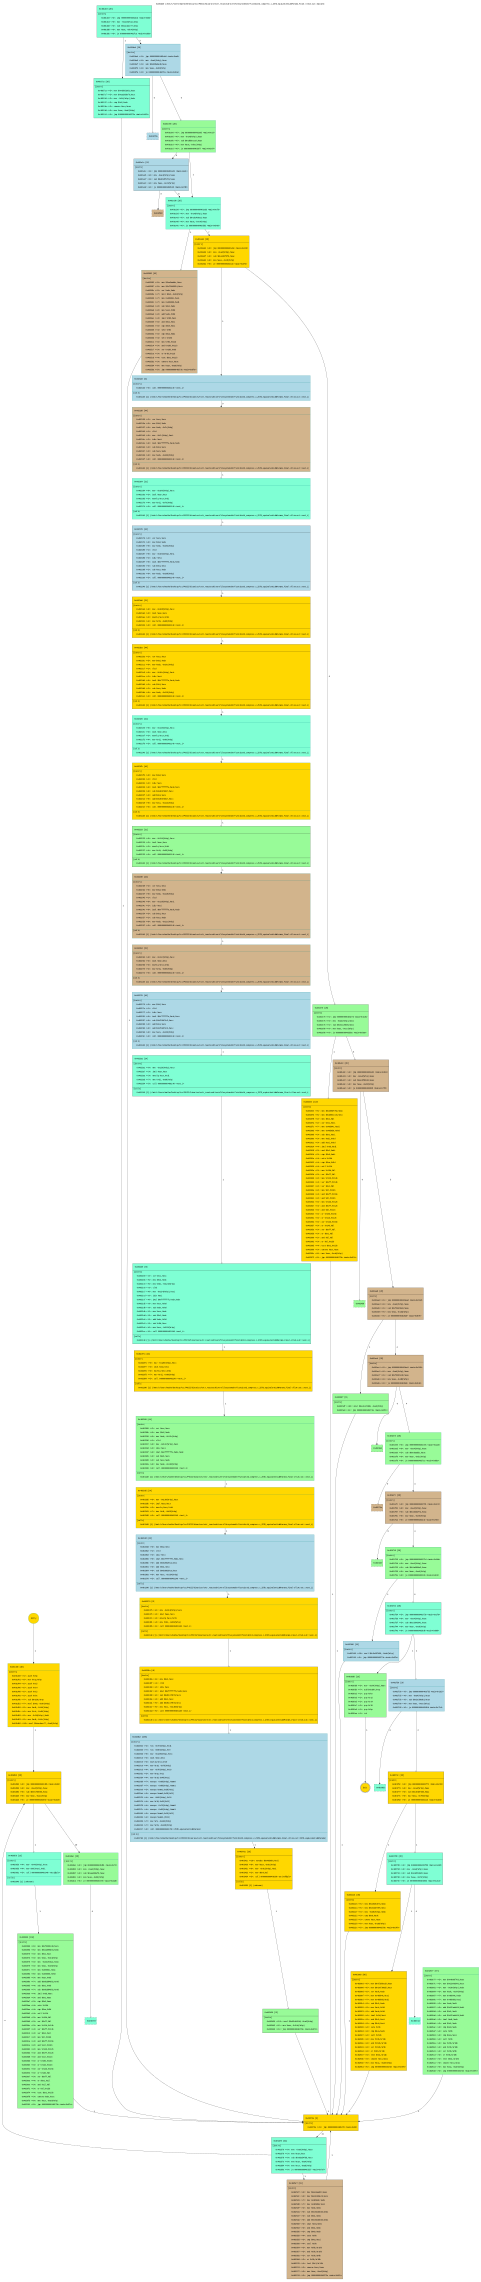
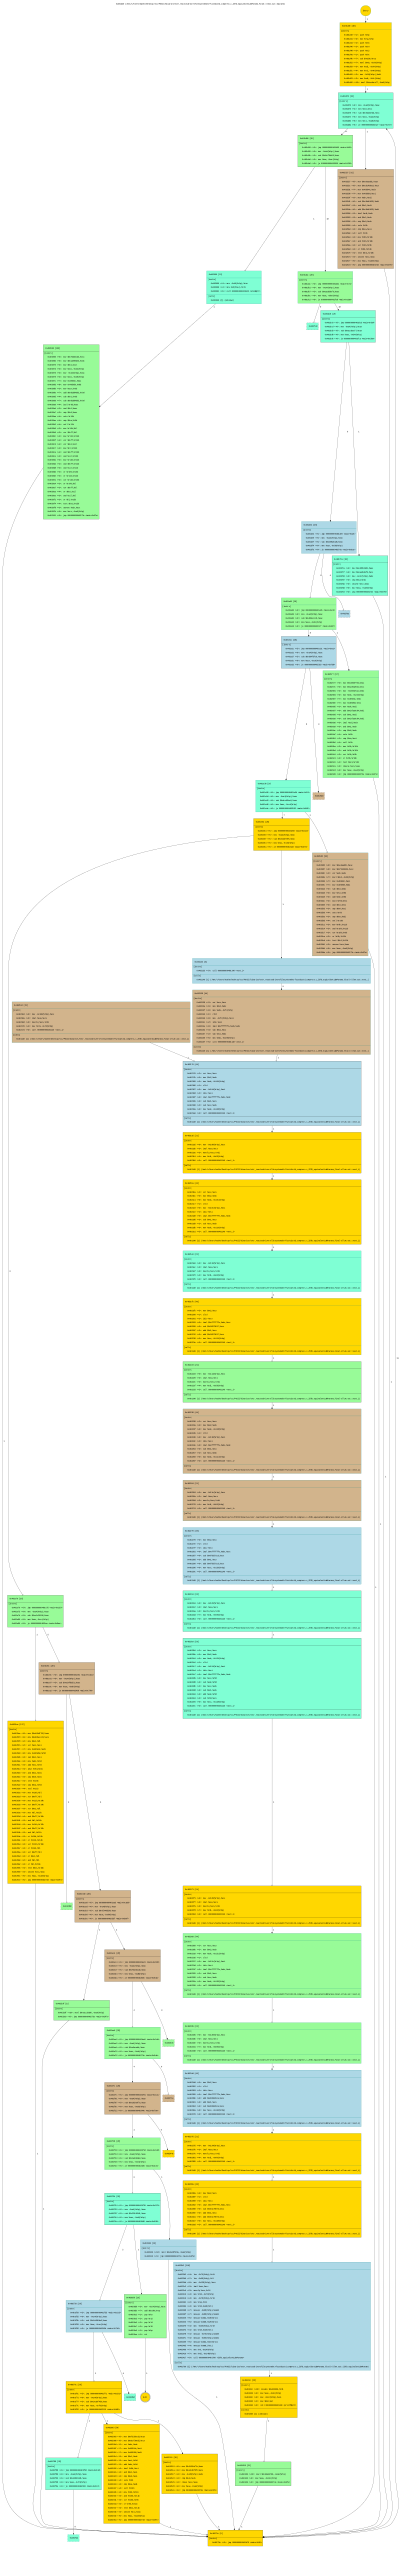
edge "0x401e00 [28]" -> "0x401e38 [28]": now "0x401e00 [28]" -> "0x402677 [97]"
edge "0x401dac [28]" -> "0x401dc8 [28]": added, label "10"
edge "0x402138 [44]" -> "0x402164 [21]": now "0x402138 [44]" -> "0x402179 [44]"
node "0x402164 [21]": fillcolor aquamarine -> tan
node "0x402335 [24]": fillcolor gold -> palegreen
node "0x40244e": fillcolor palegreen -> gold
edge "0x401d40 [48]" -> "0x401d90 [28]": now "0x401d40 [48]" -> "0x401d70 [32]"
node "0x401d90 [28]": fillcolor gold -> palegreen
edge "0x401f88 [28]" -> "0x402003 [86]": now "0x401f6c [28]" -> "0x402003 [86]"
